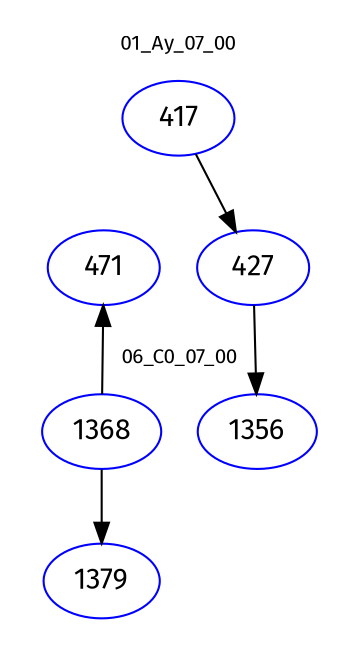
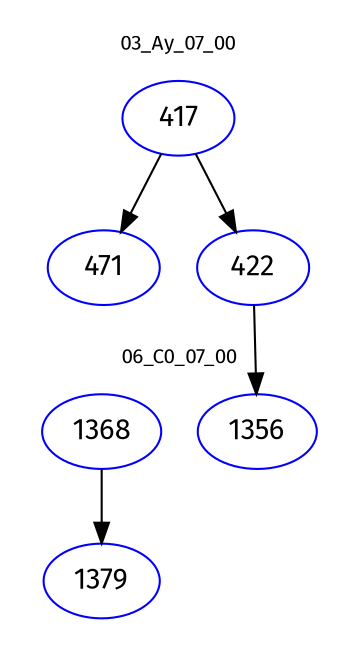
cluster "01_Ay_07_00": label "01_Ay_07_00" -> "03_Ay_07_00"
node "427": label "427" -> "422"
edge "1368" -> "471": now "417" -> "471"
